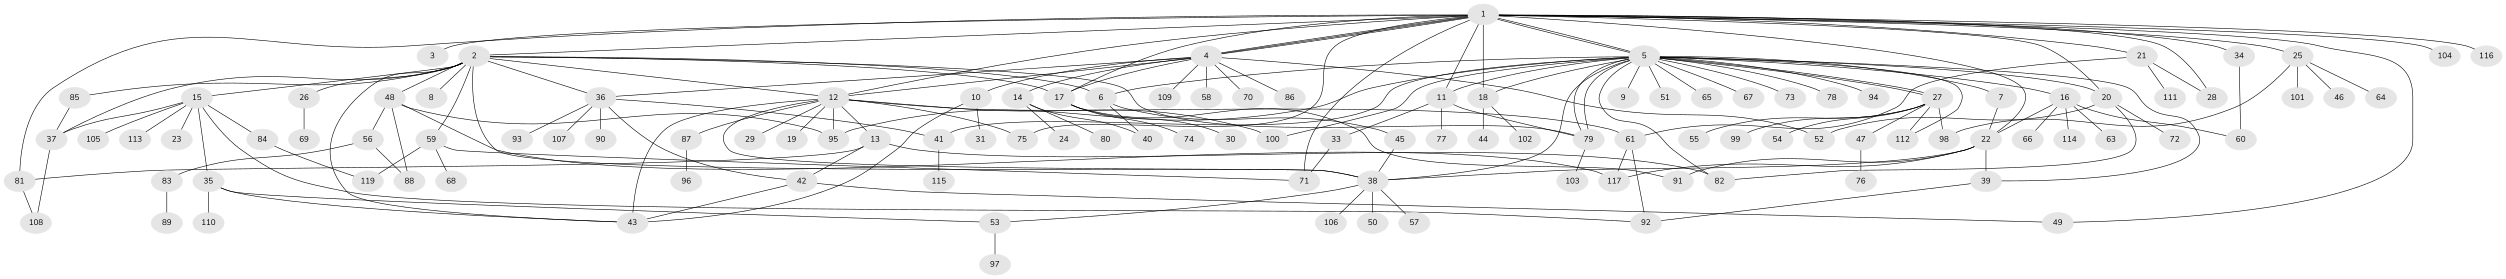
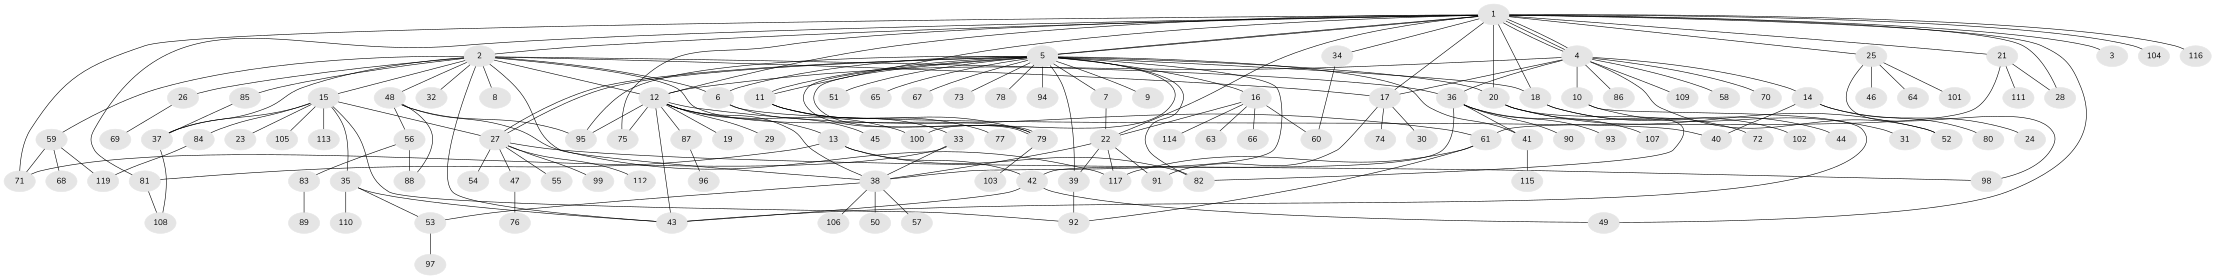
edge "5" -- "112": removed
node "32": added
edge "15" -- "27": added
edge "45" -- "38": now "33" -- "38"
